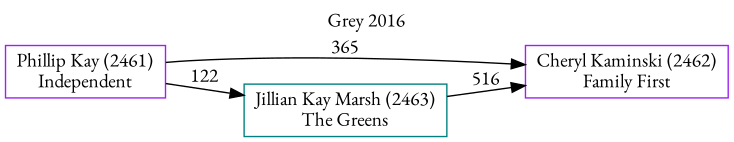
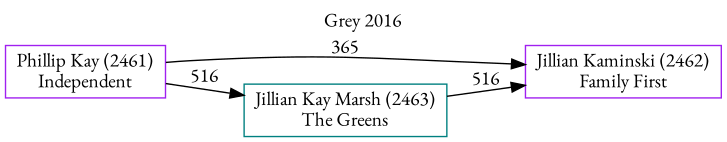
node "Cheryl Kaminski (2462) Family First": label "Cheryl Kaminski (2462) Family First" -> "Jillian Kaminski (2462) Family First"
edge "Phillip Kay (2461) Independent" -> "Jillian Kay Marsh (2463) The Greens": label "122" -> "516"
